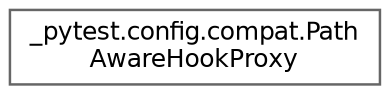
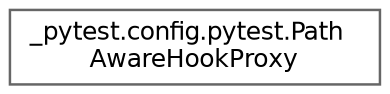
node "_pytest.config.compat.Path AwareHookProxy": label "_pytest.config.compat.Path AwareHookProxy" -> "_pytest.config.pytest.Path AwareHookProxy"
